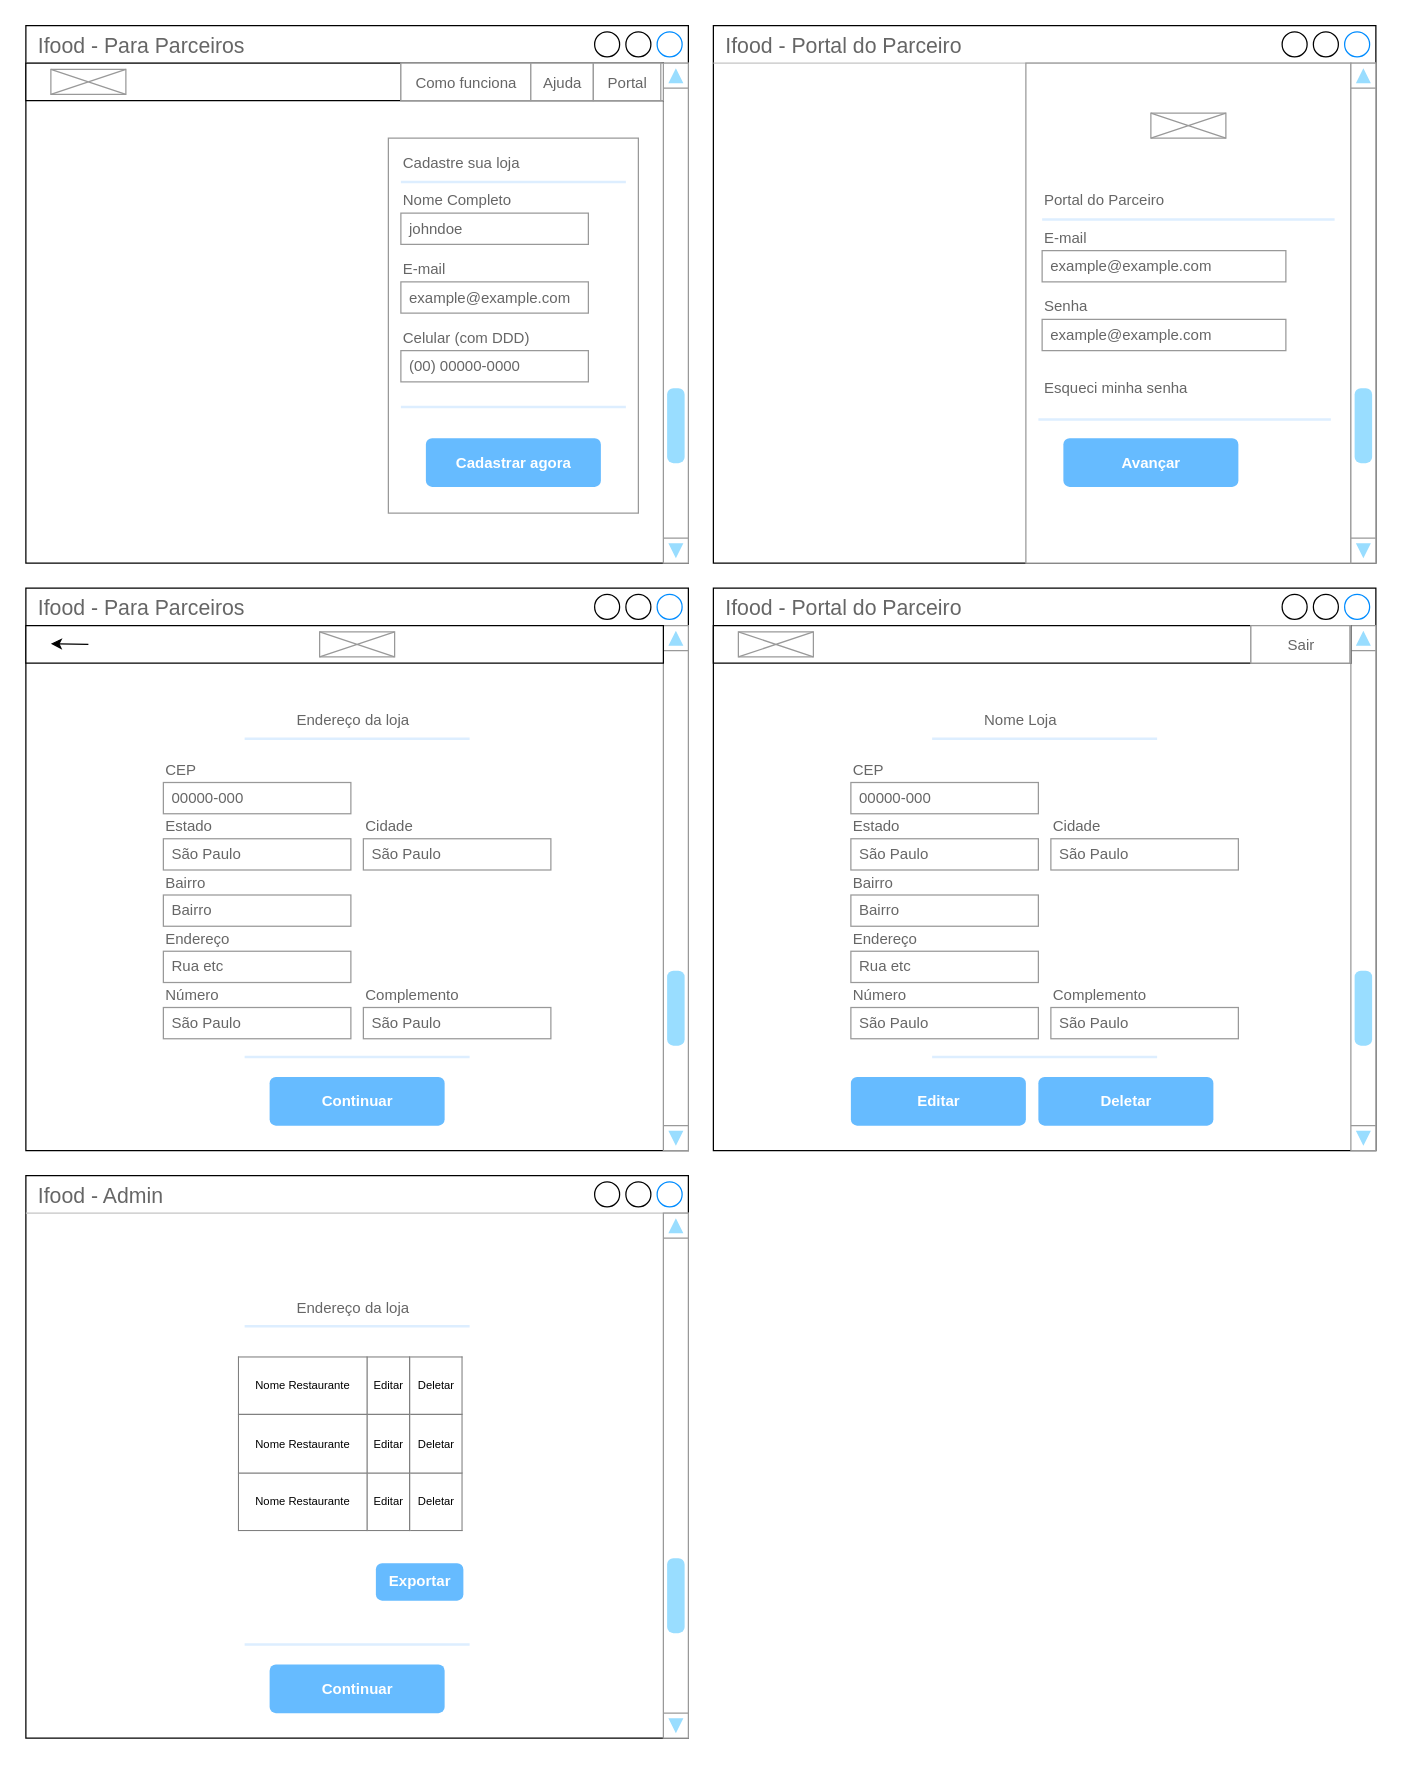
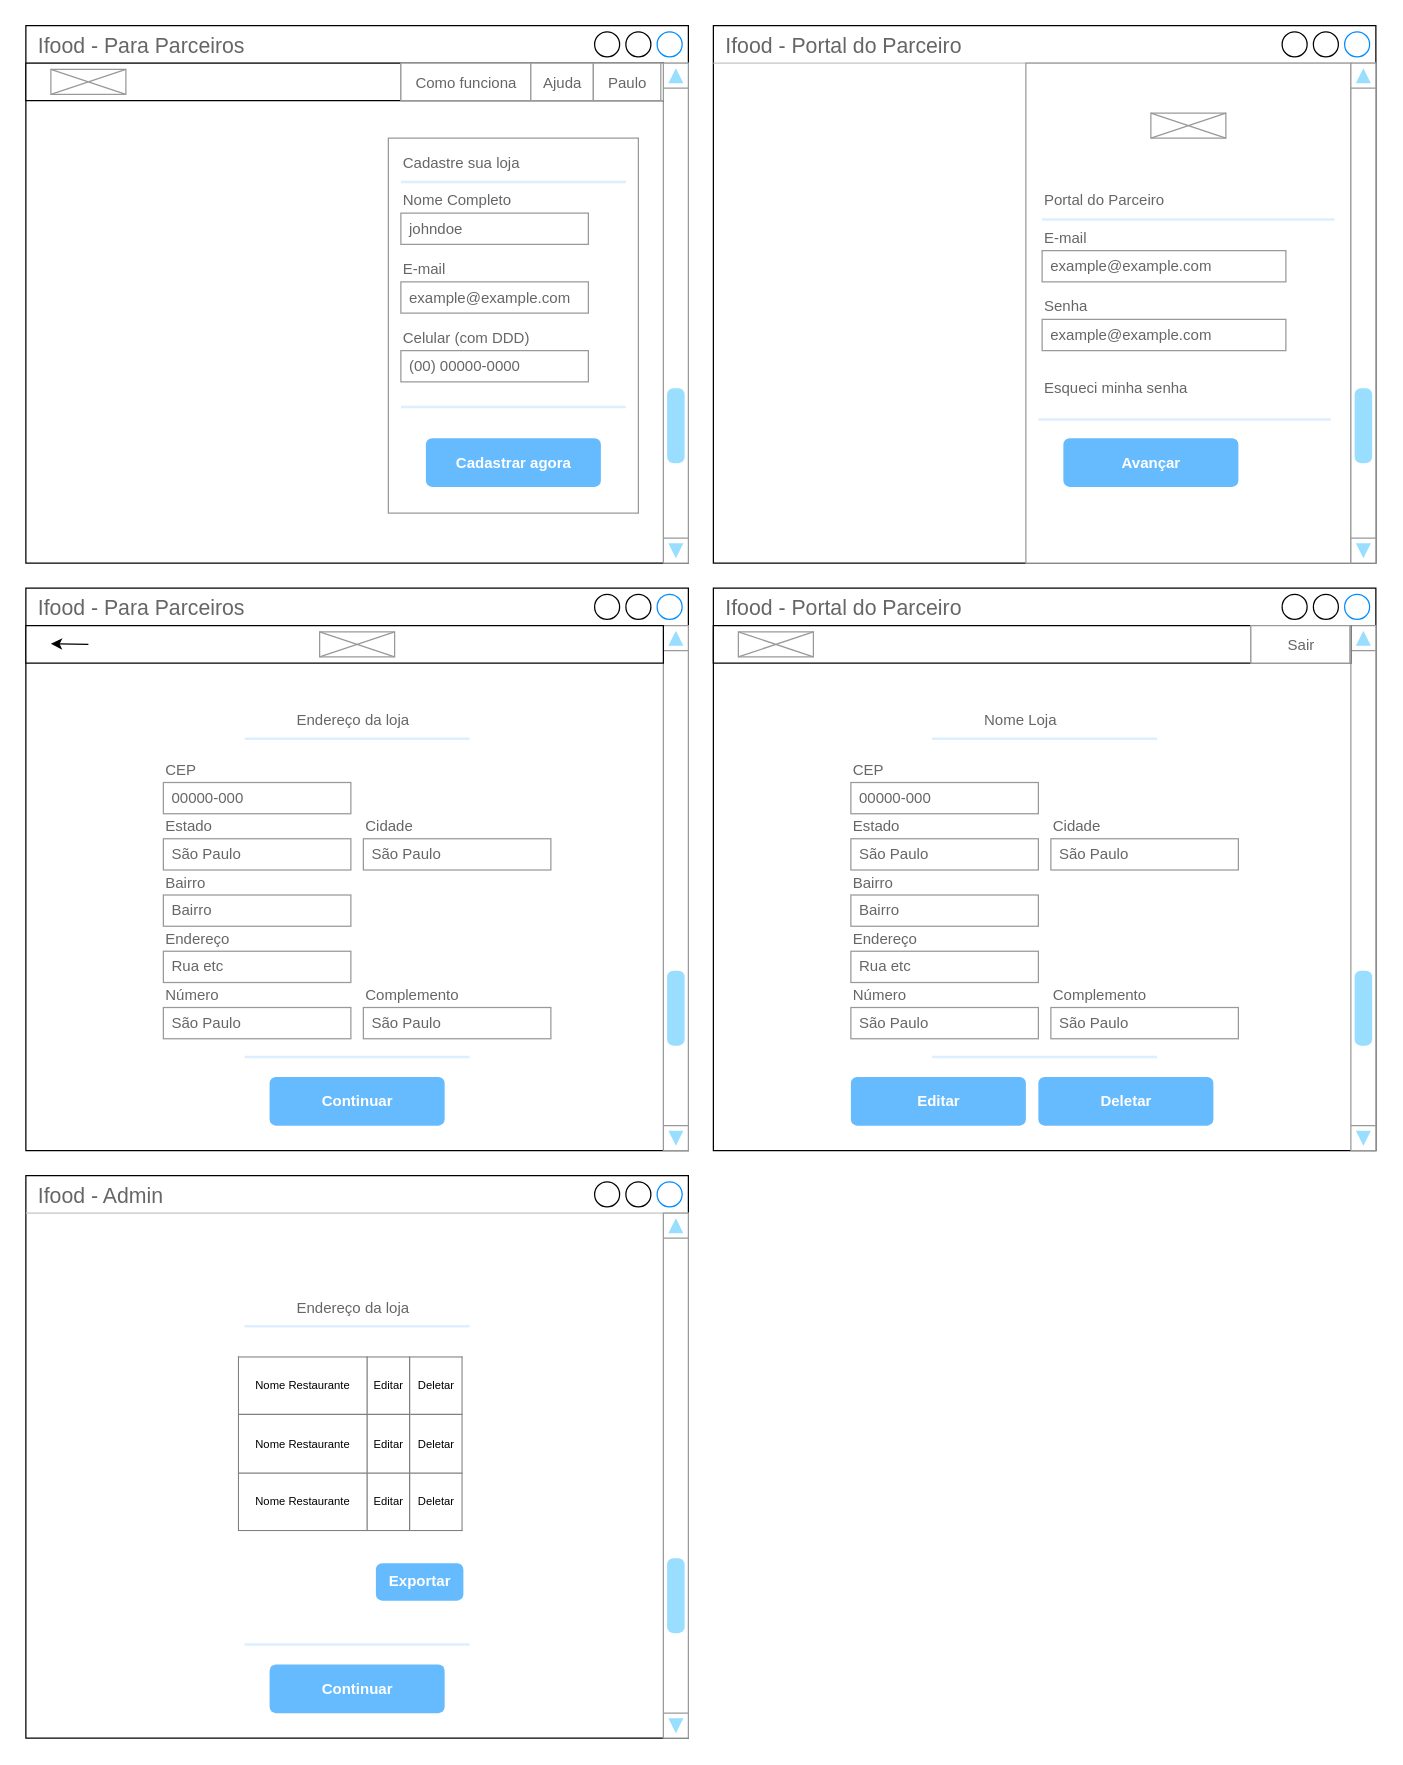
node "Portal": label "Portal" -> "Paulo"
